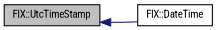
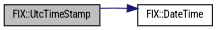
edge "FIX::DateTime" -> "FIX::UtcTimeStamp": reversed
